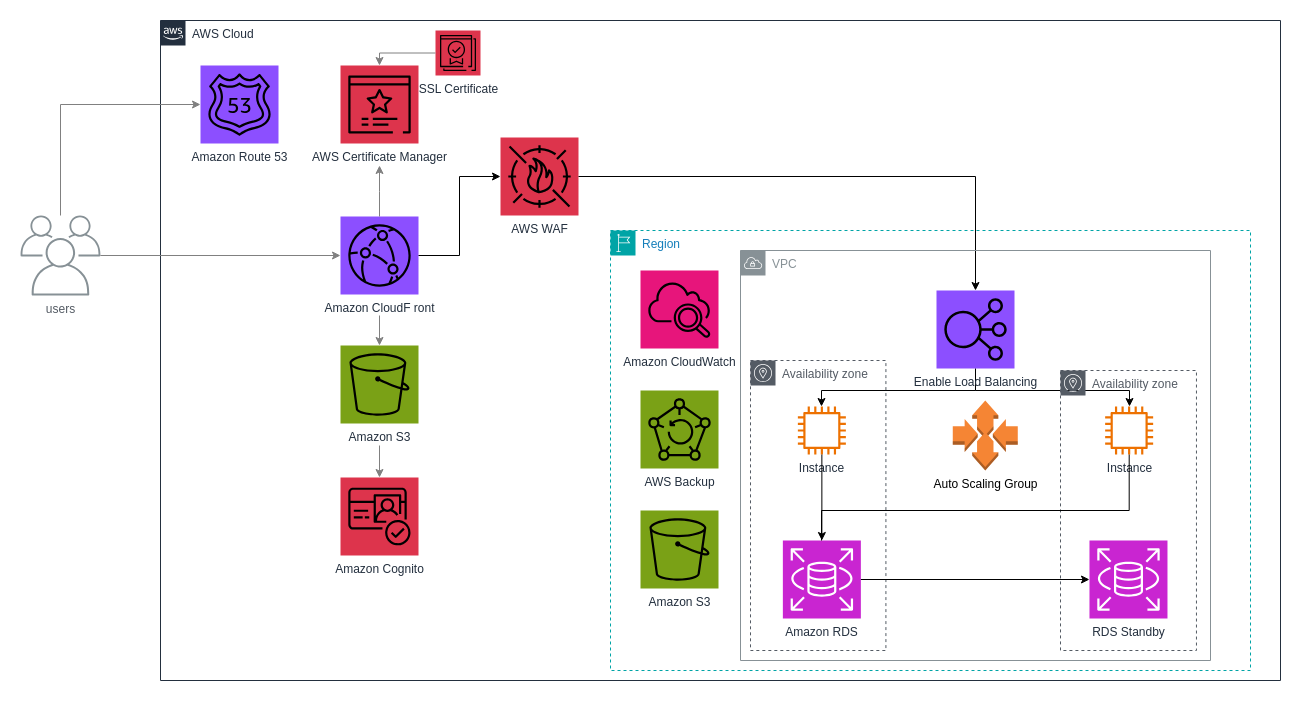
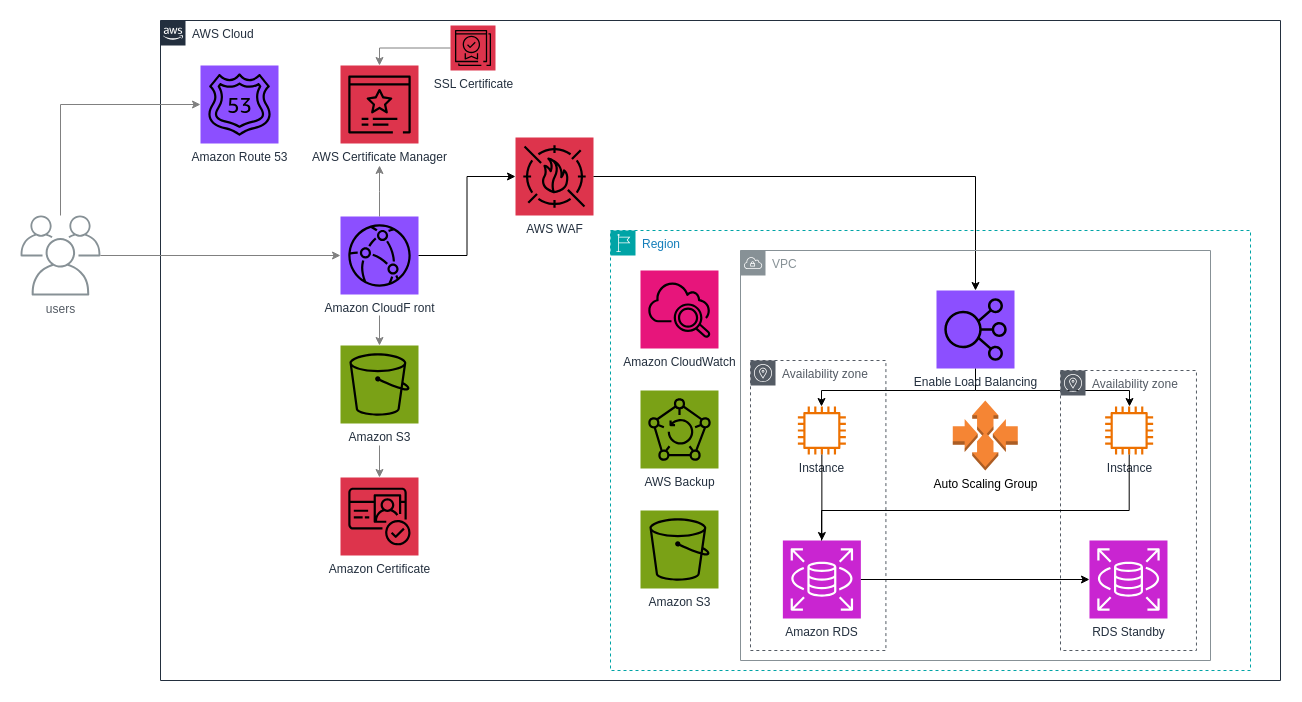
node "SSL Certificate": moved (458, 53) -> (473, 48)
node "AWS WAF": moved (540, 177) -> (555, 177)
node "Amazon Cognito": label "Amazon Cognito" -> "Amazon Certificate"
